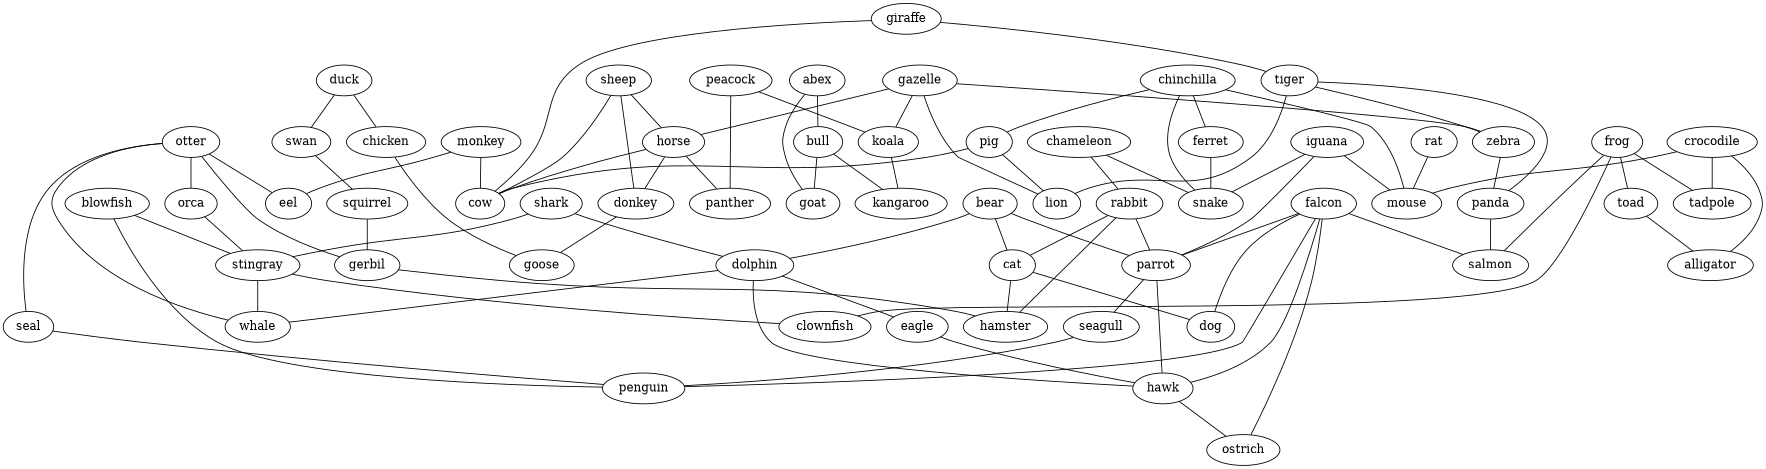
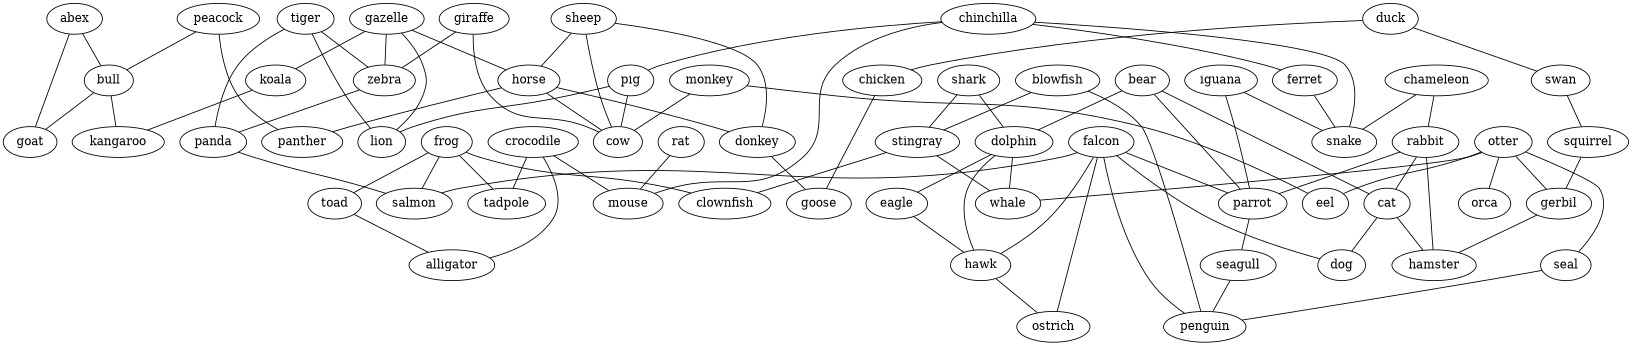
edge "giraffe" -- "tiger": now "giraffe" -- "zebra"
edge "peacock" -- "koala": now "peacock" -- "bull"
edge "iguana" -- "mouse": removed
edge "orca" -- "stingray": removed
edge "parrot" -- "hawk": removed
